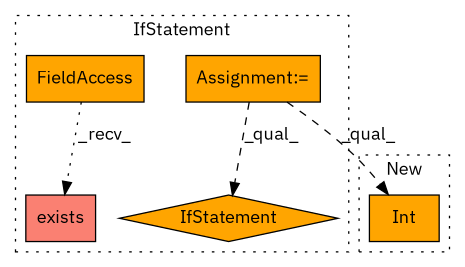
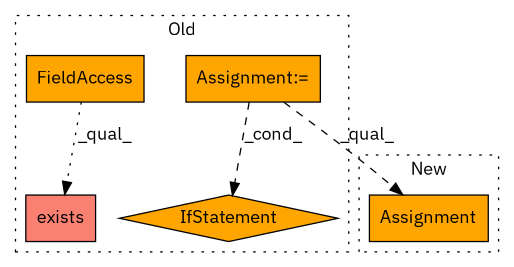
cluster "IfStatement": label "IfStatement" -> "Old"
edge "FieldAccess" -> "exists": label "_recv_" -> "_qual_"
edge "Assignment:=" -> "IfStatement": label "_qual_" -> "_cond_"
node "Int": label "Int" -> "Assignment"
